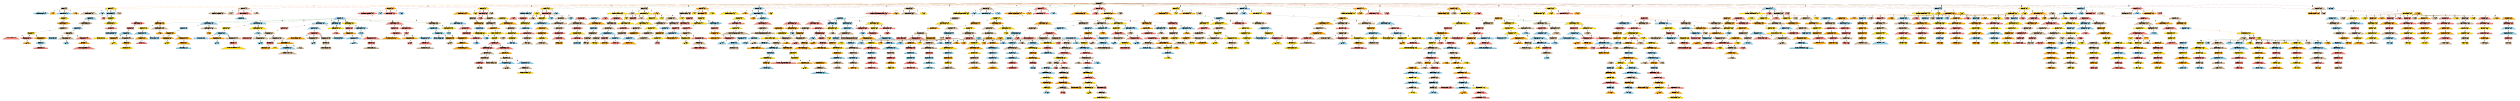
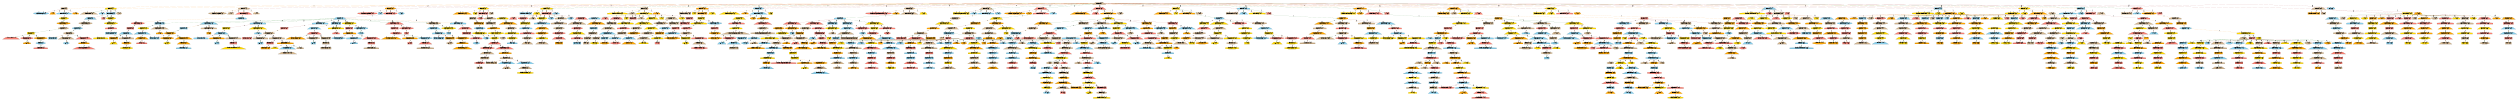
node "sequence [511]": fillcolor skyblue -> orange
node "repeatable_expr [116]": fillcolor orange -> skyblue
node "repeatable_expr [1566]": removed
node "expression [1346]": added
node "bracketed_choice [1250]": fillcolor gold -> skyblue
node "str_match [395]": fillcolor salmon -> skyblue
node "''Pall'' [422]": added
node "'|' [1731]": added
node "']' [1195]": added
node "simple_match [1637]": fillcolor gold -> skyblue
